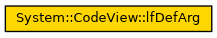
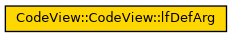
node "System::CodeView::lfDefArg": label "System::CodeView::lfDefArg" -> "CodeView::CodeView::lfDefArg"
